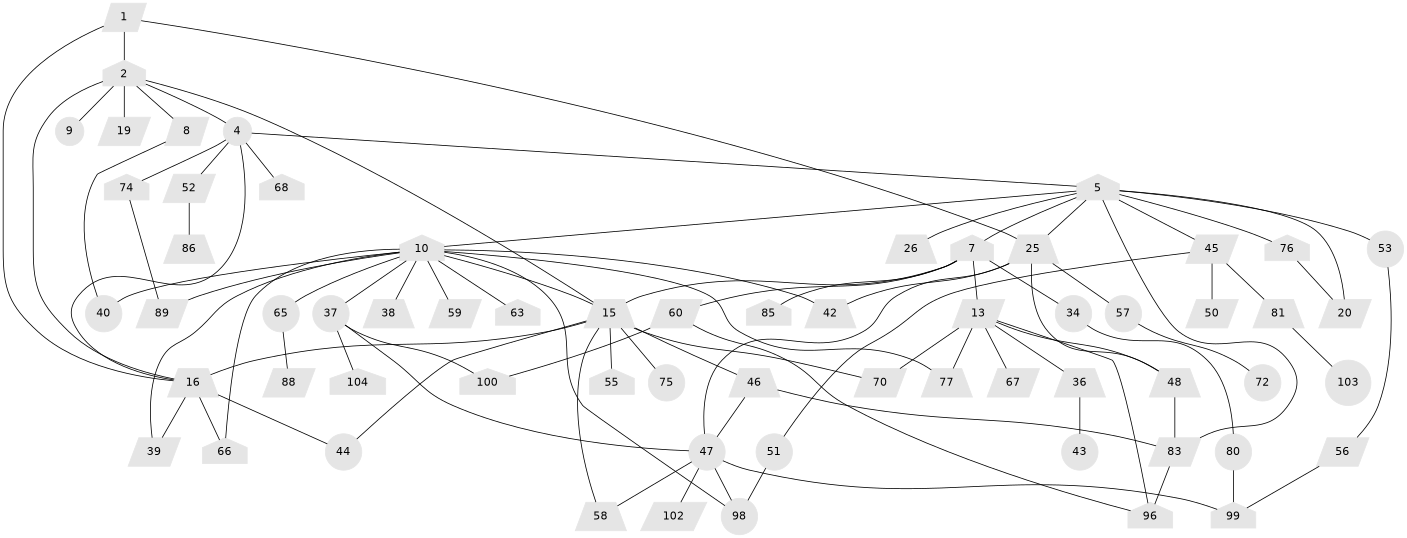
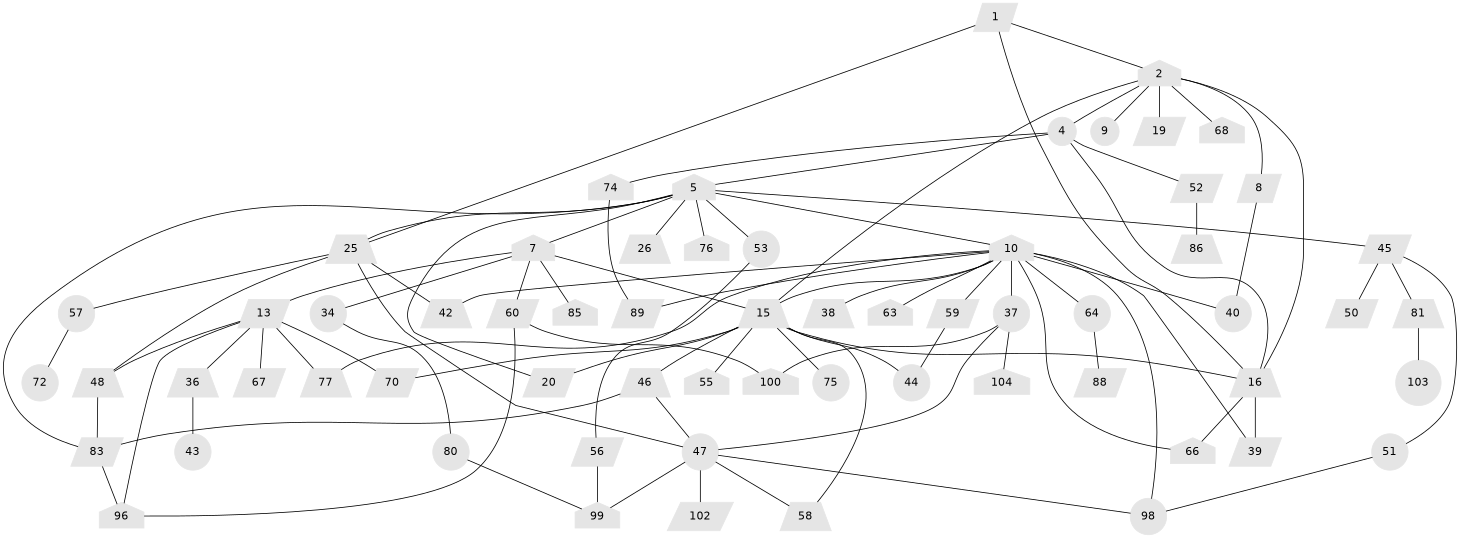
edge "4" -- "68": now "2" -- "68"
edge "76" -- "20": now "15" -- "20"
node "65": label "65" -> "64"
edge "16" -- "44": now "59" -- "44"
